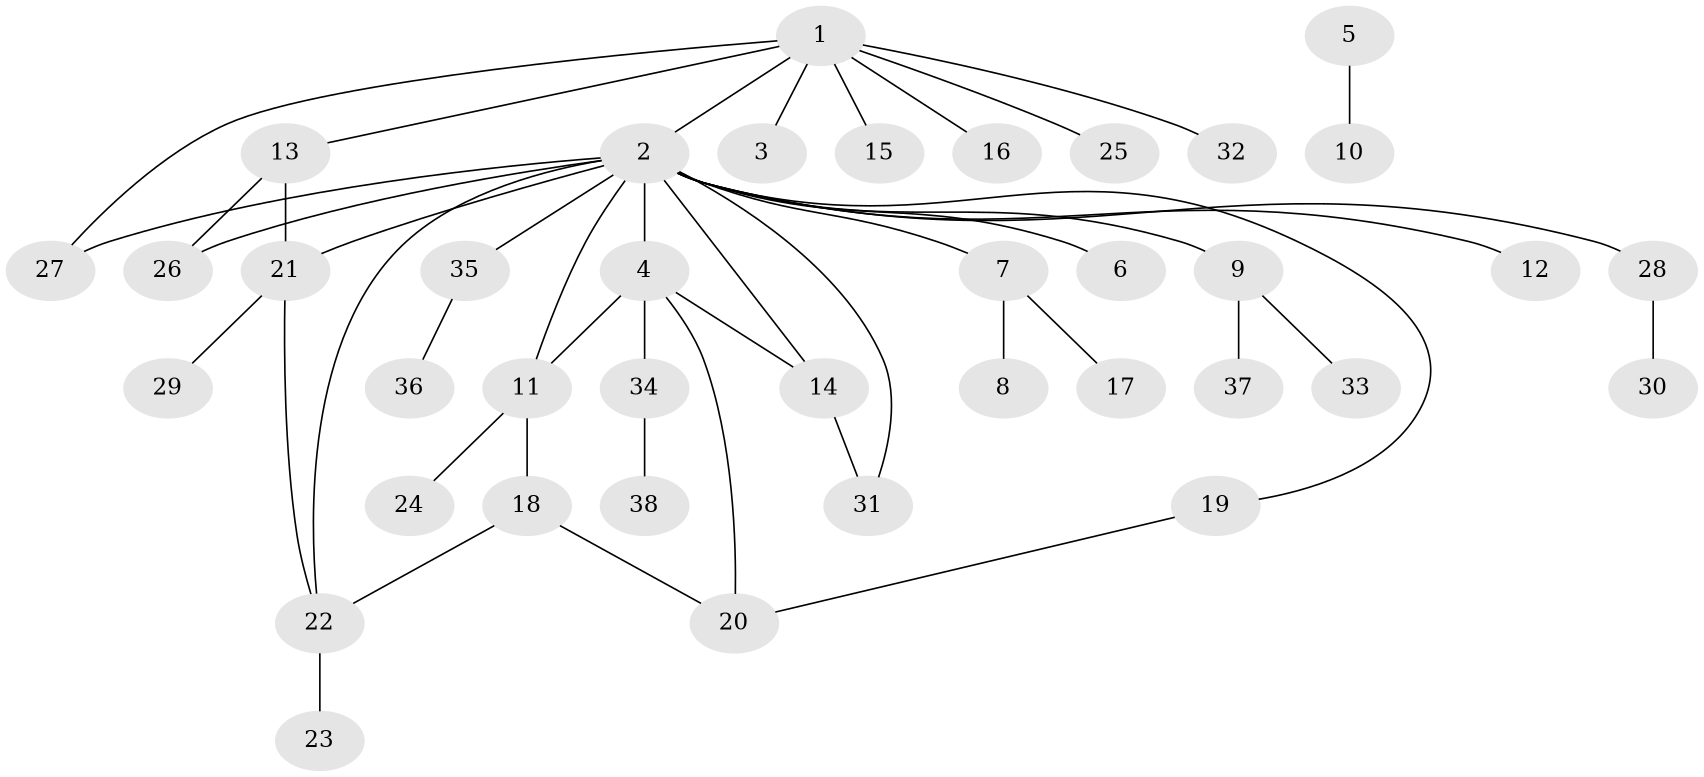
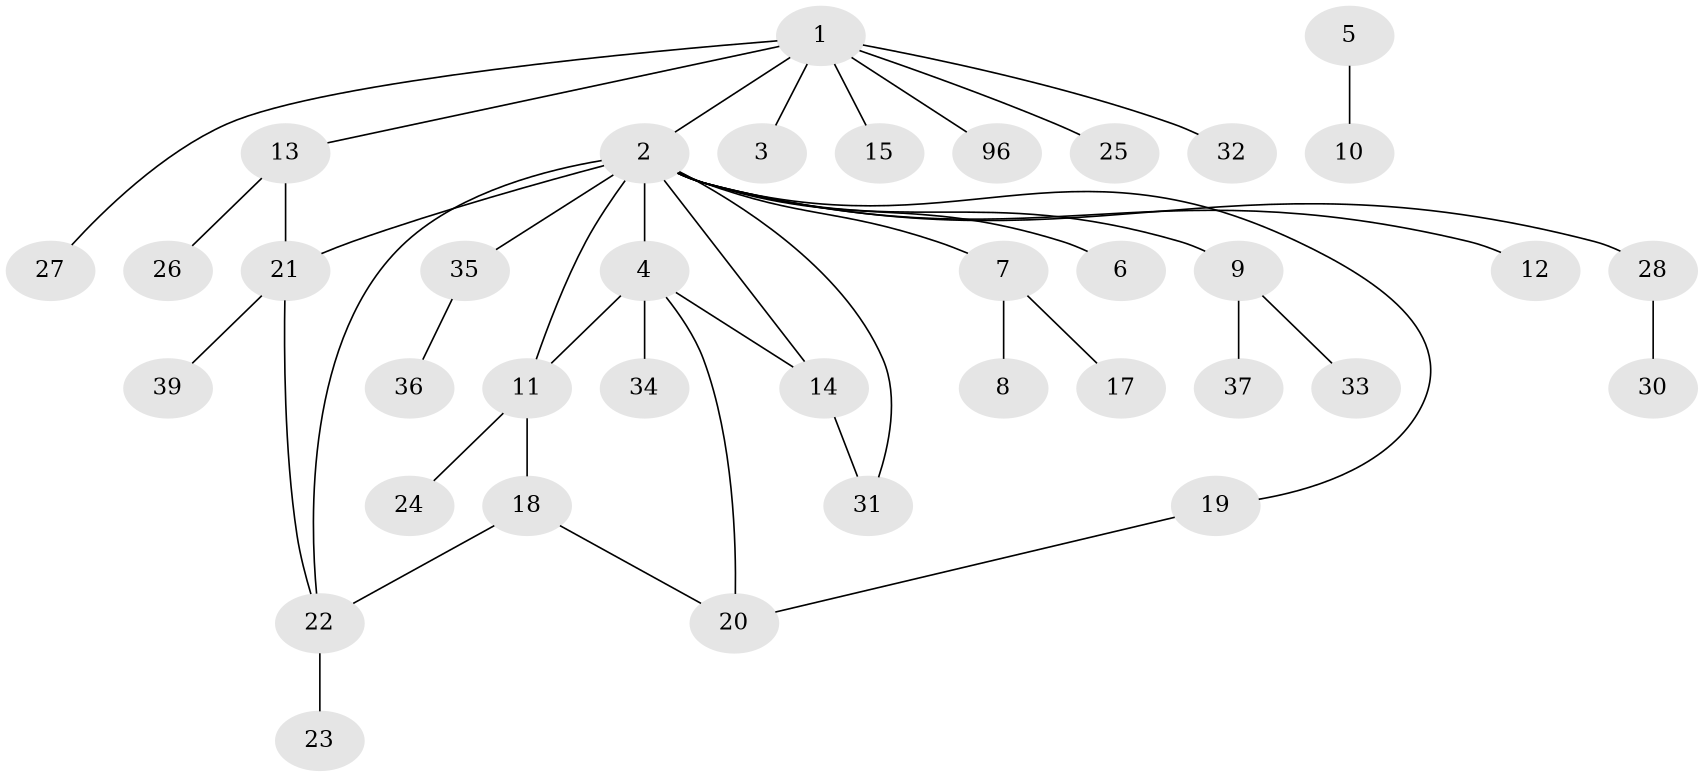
node "16": label "16" -> "96"
edge "2" -- "27": removed
edge "2" -- "26": removed
node "29": label "29" -> "39"
node "38": removed
